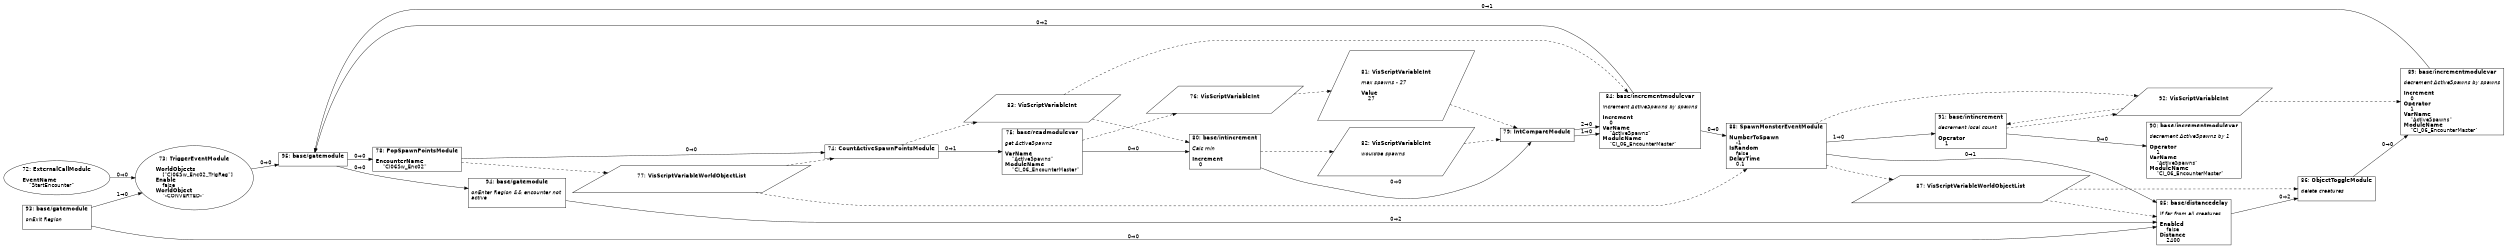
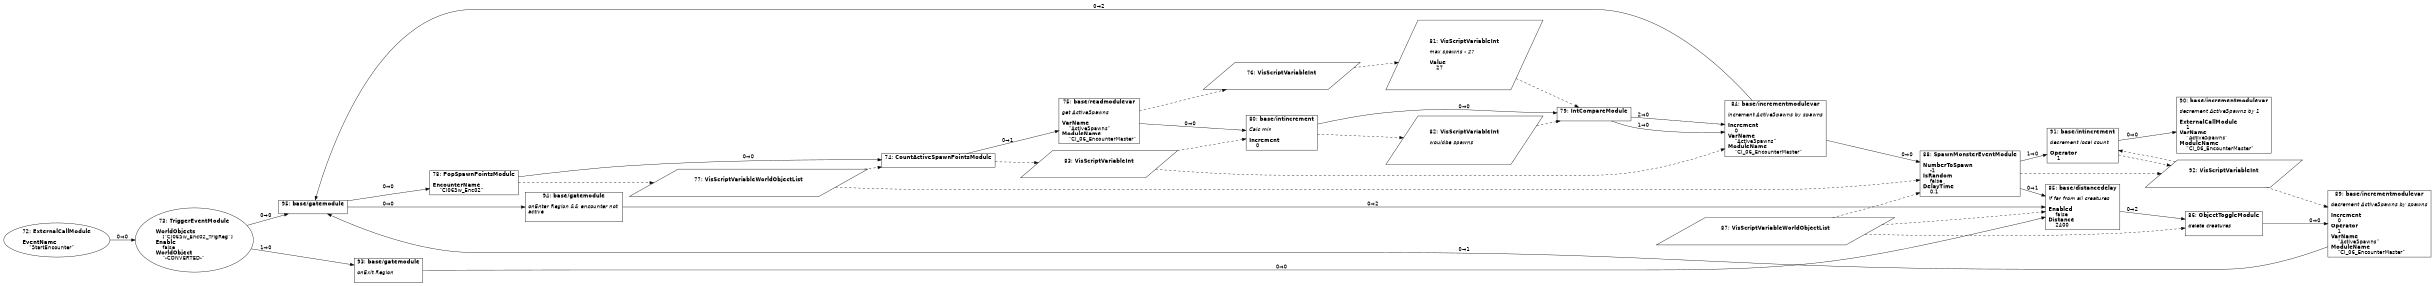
node "90:": text "Operator" -> "ExternalCallModule"
edge "88:" -> "87:": reversed
edge "93:" -> "73:": reversed
